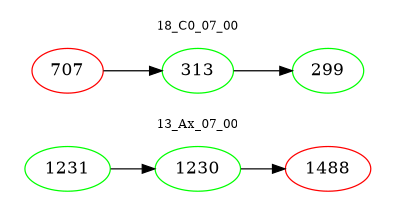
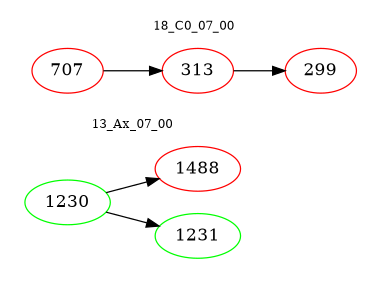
node "313": color green -> red
node "299": color green -> red
edge "1231" -> "1230": reversed
